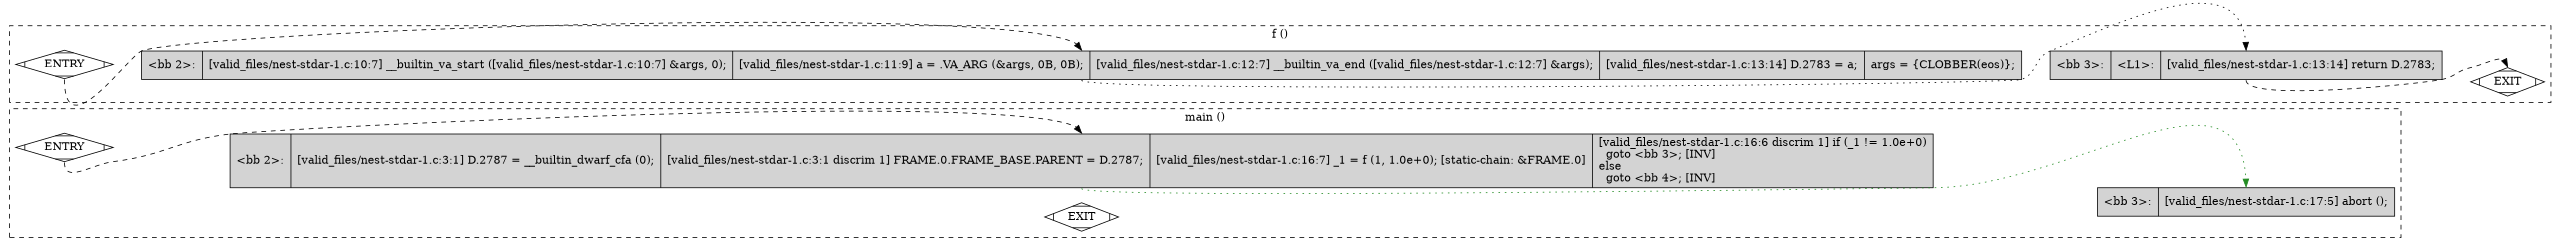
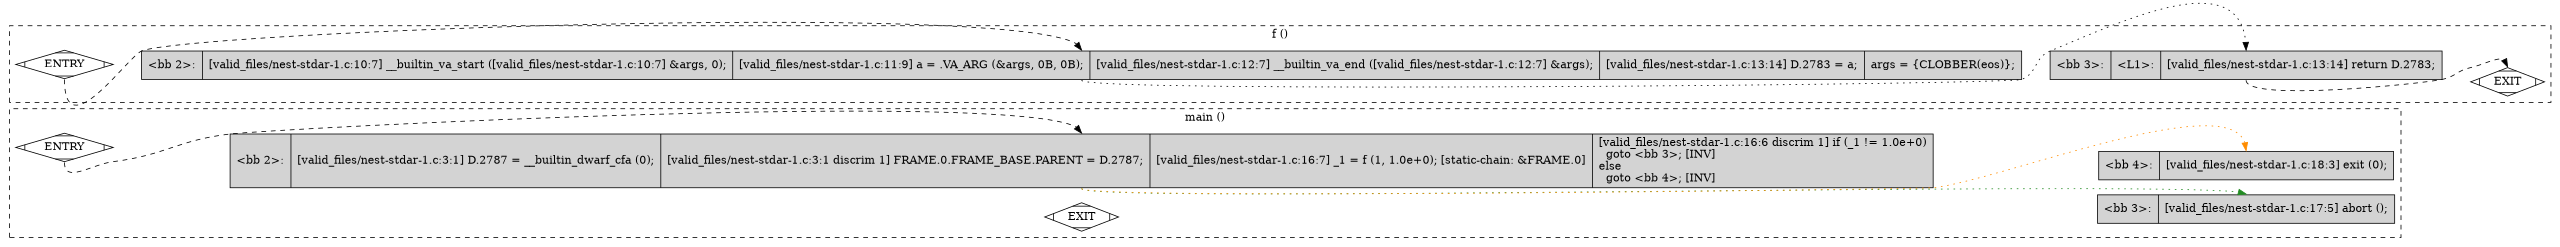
node "<bb 4>:": added
